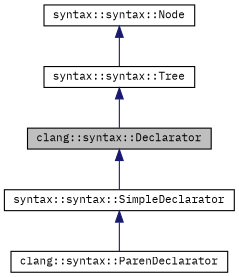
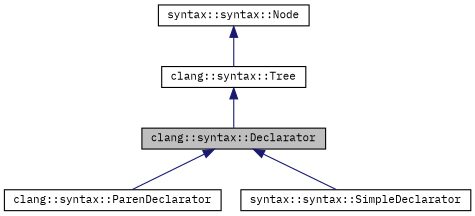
node "syntax::syntax::Tree": label "syntax::syntax::Tree" -> "clang::syntax::Tree"
edge "clang::syntax::ParenDeclarator" -> "syntax::syntax::SimpleDeclarator": now "clang::syntax::ParenDeclarator" -> "clang::syntax::Declarator"
